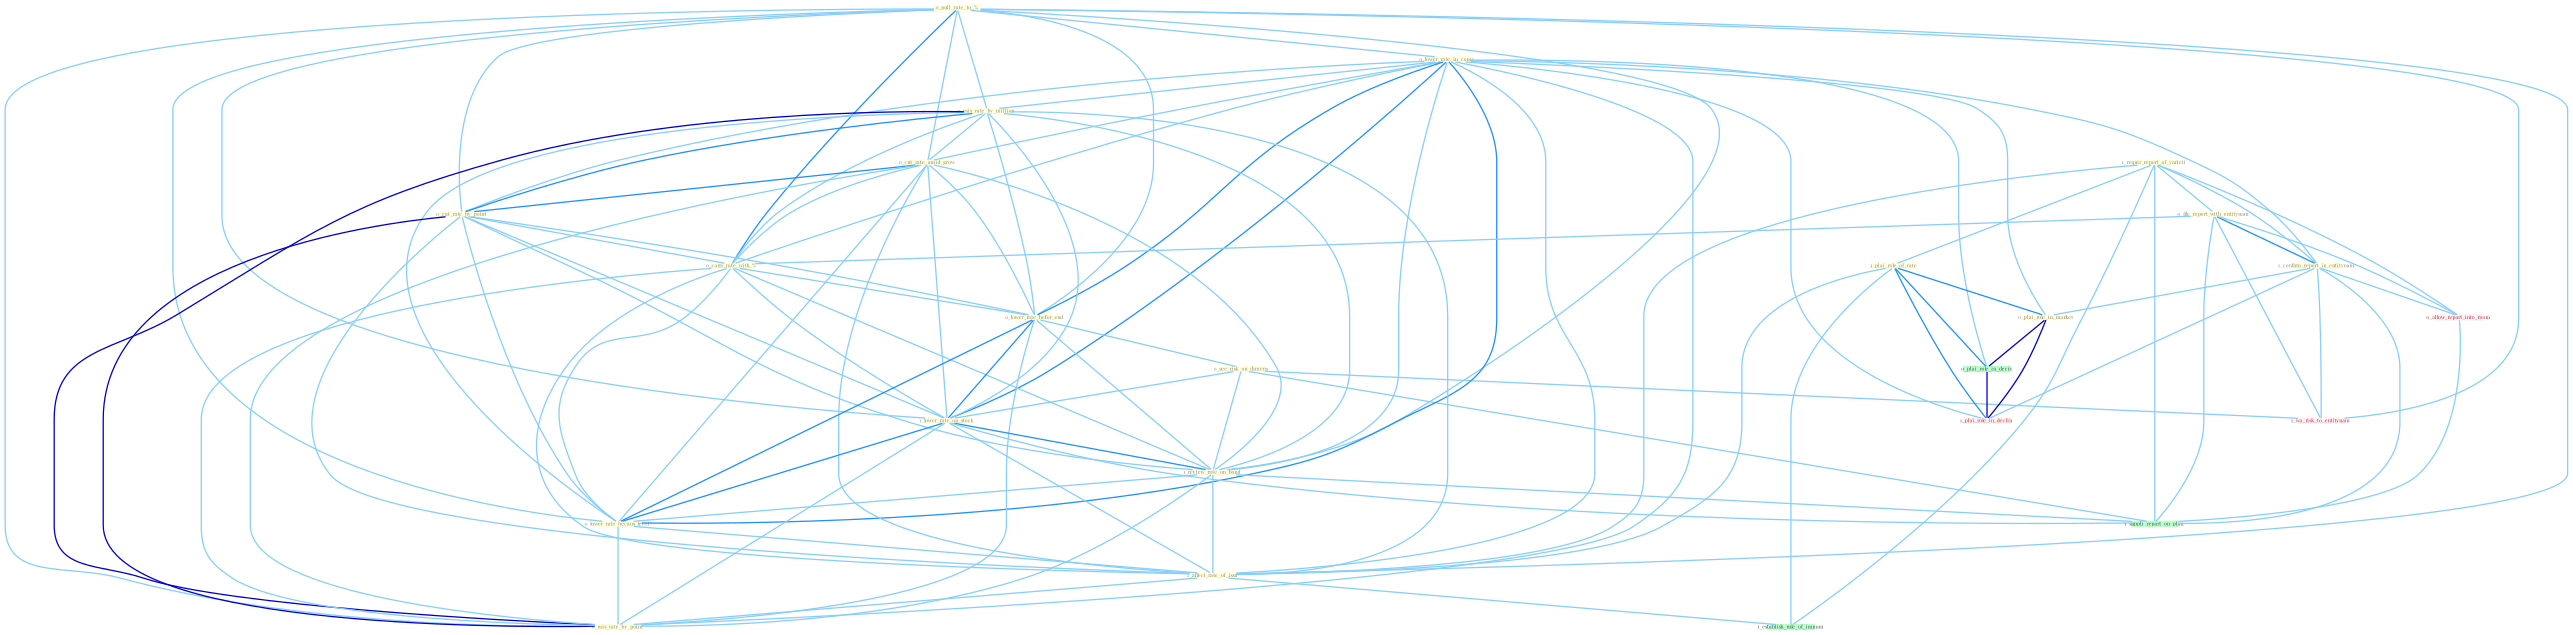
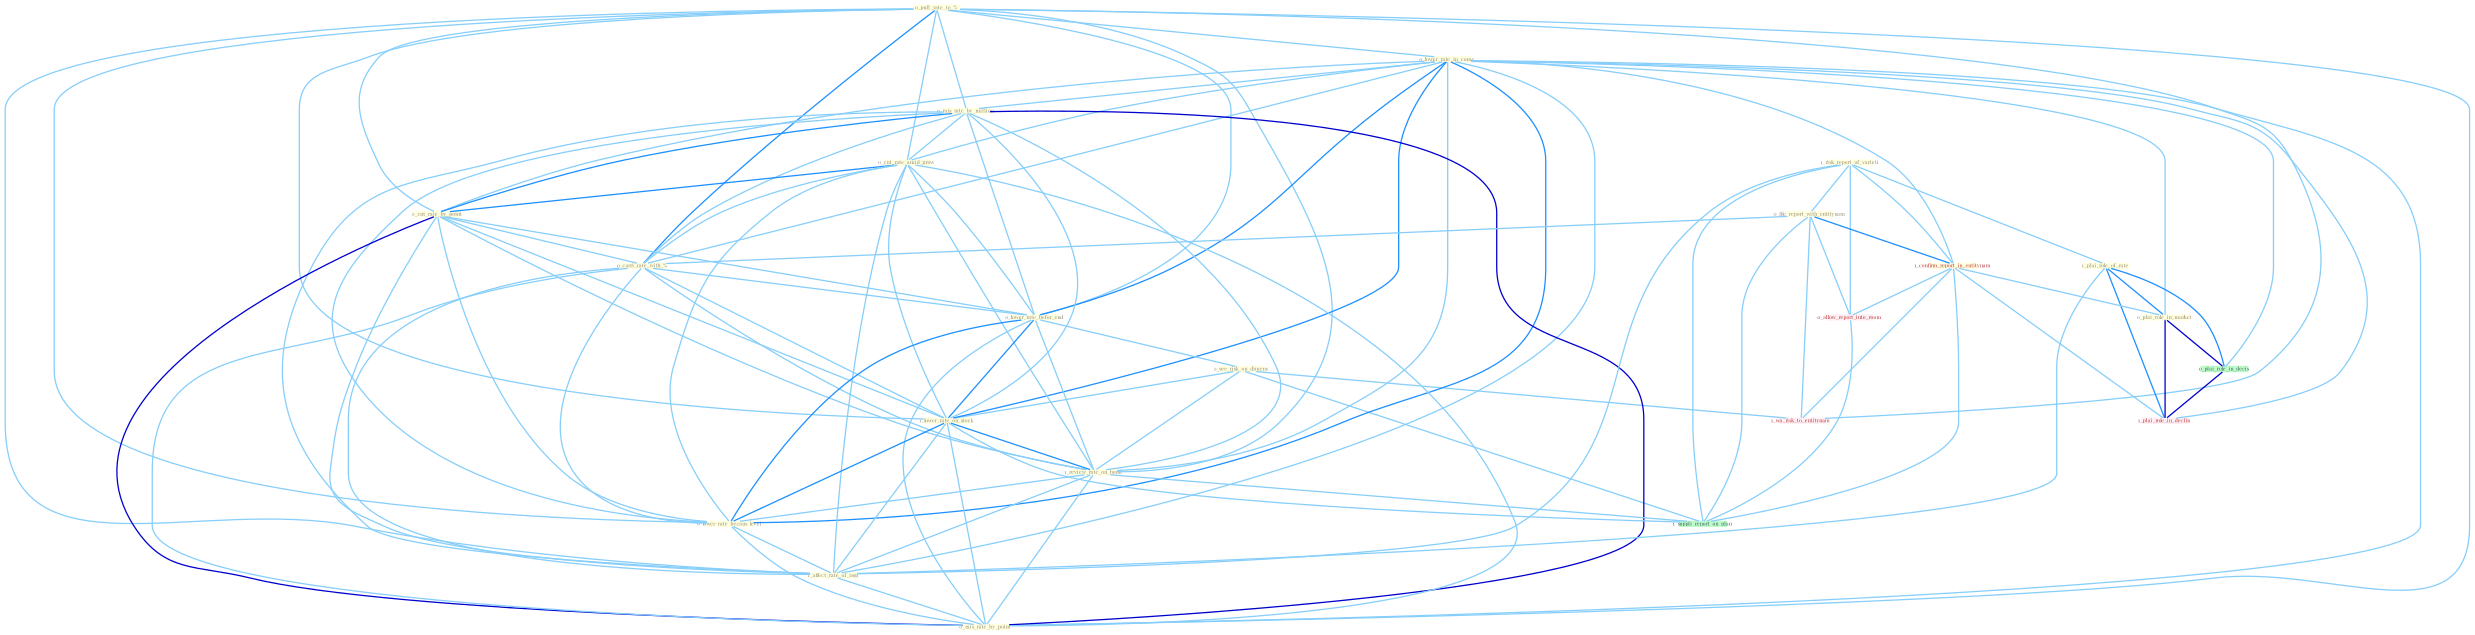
node "1_requir_report_of_varieti": label "1_requir_report_of_varieti" -> "1_risk_report_of_varieti"
node "1_confirm_report_in_entitynam": fontcolor #8b7d6b -> #b22222
node "1_establish_rule_of_immun": removed
